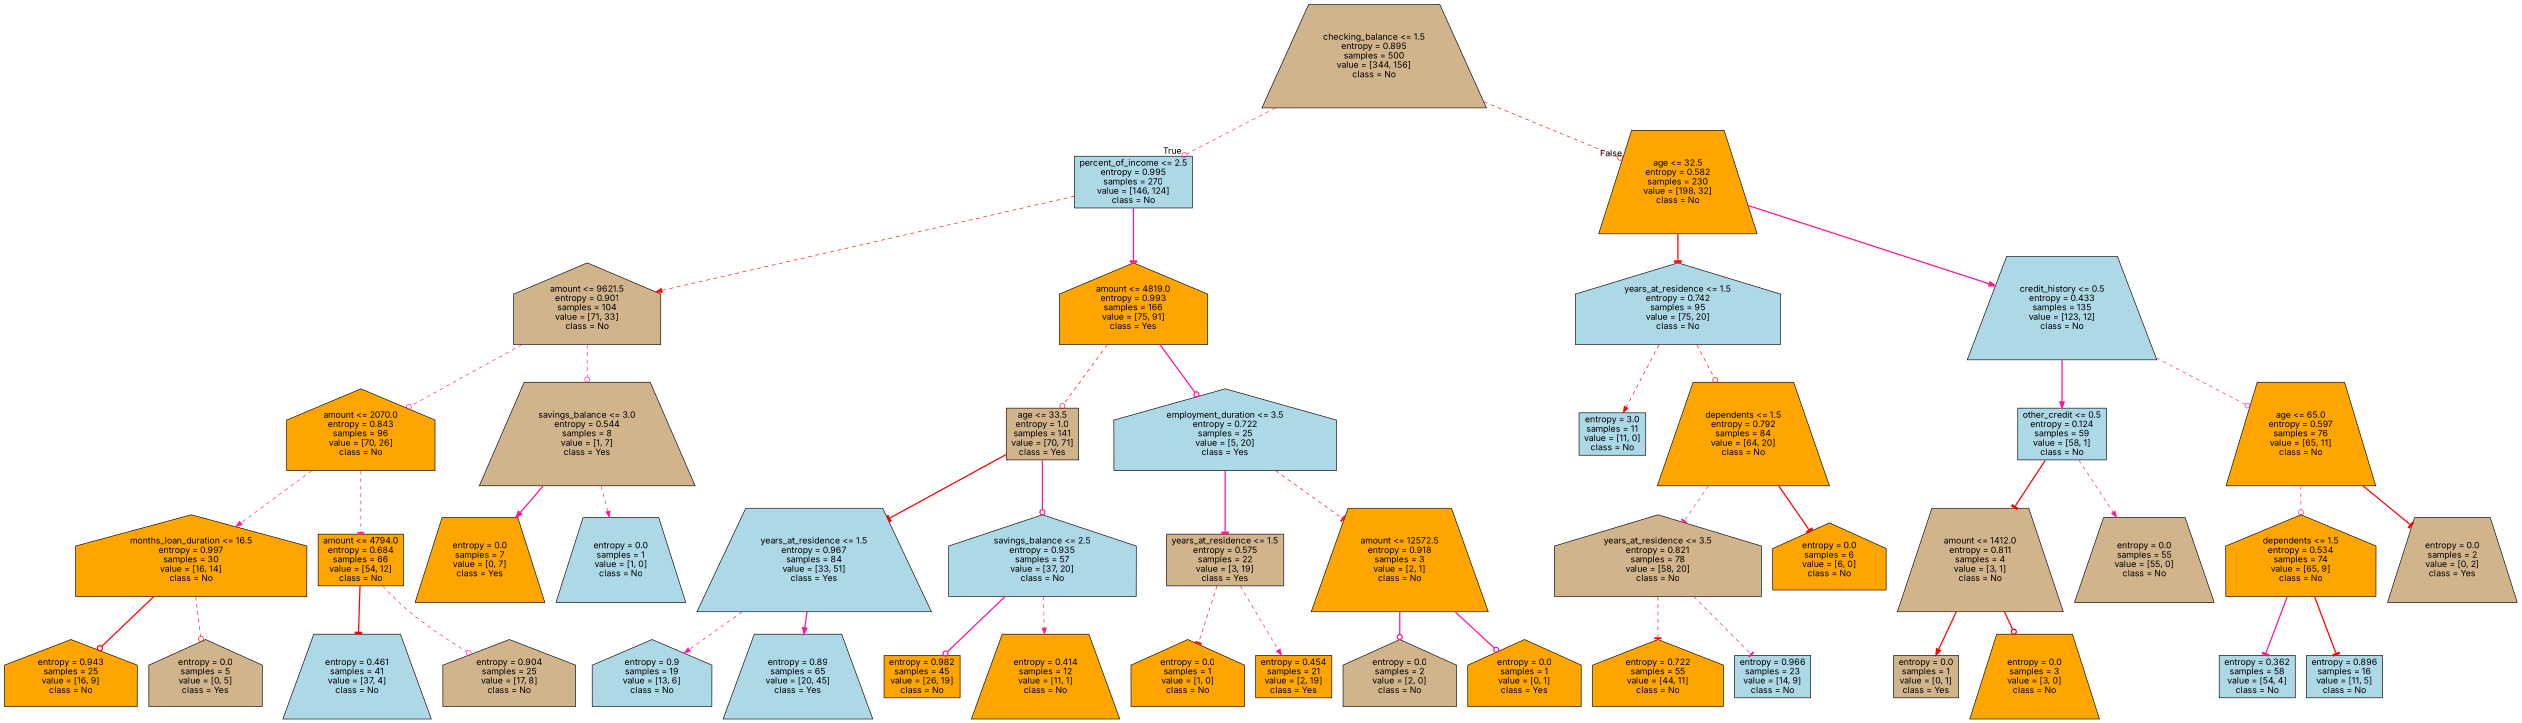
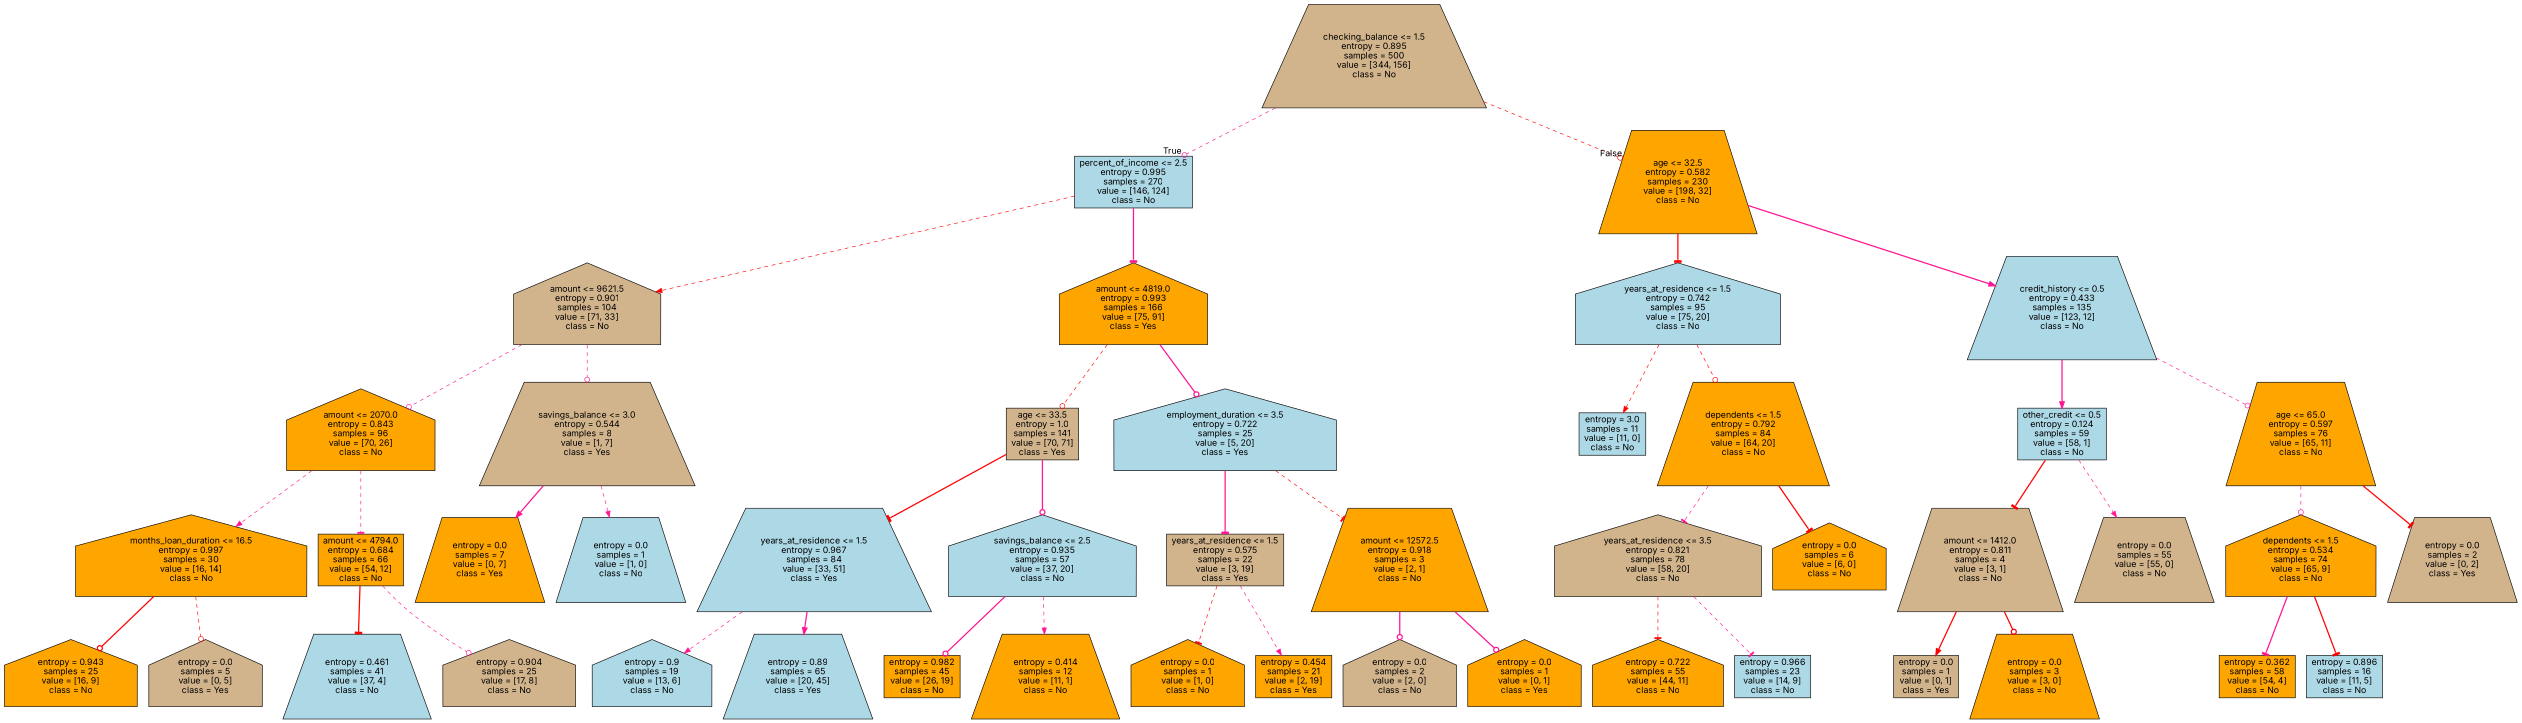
node "entropy = 0.362 samples = 58 value = [54, 4] class = No": fillcolor lightblue -> orange
